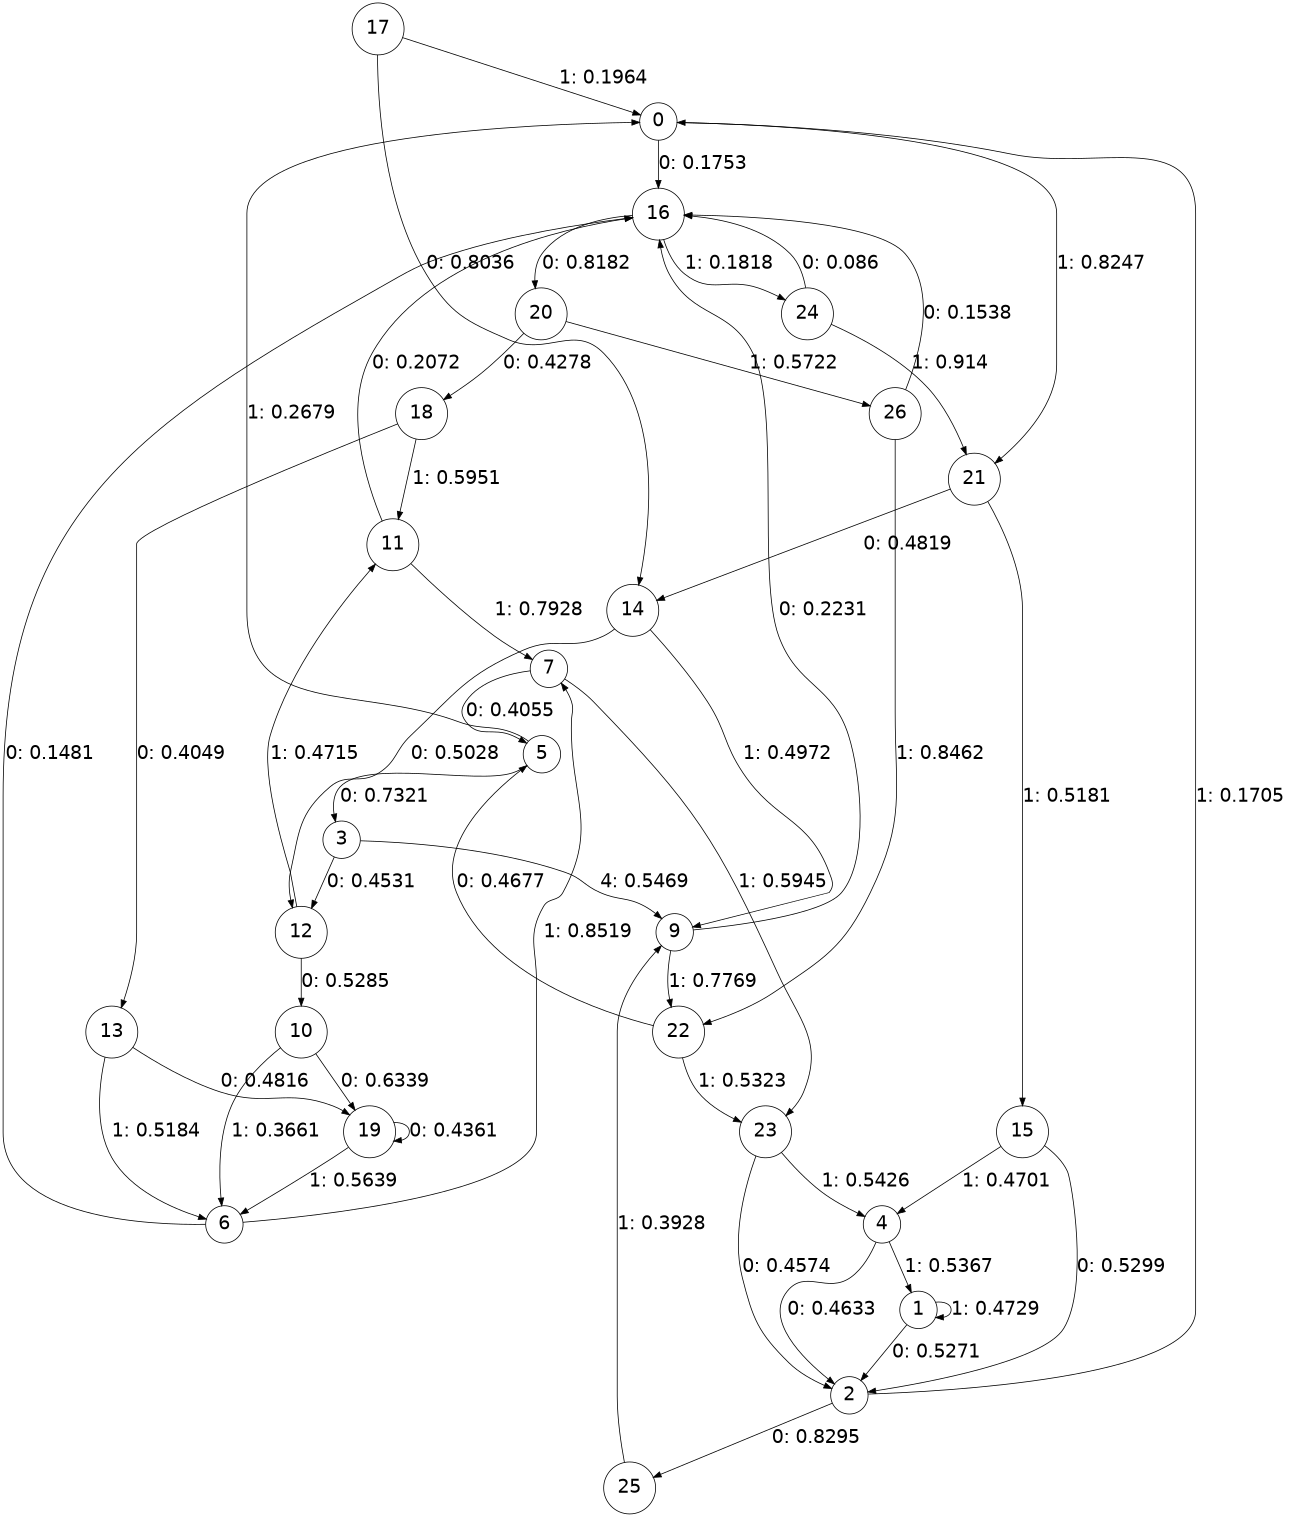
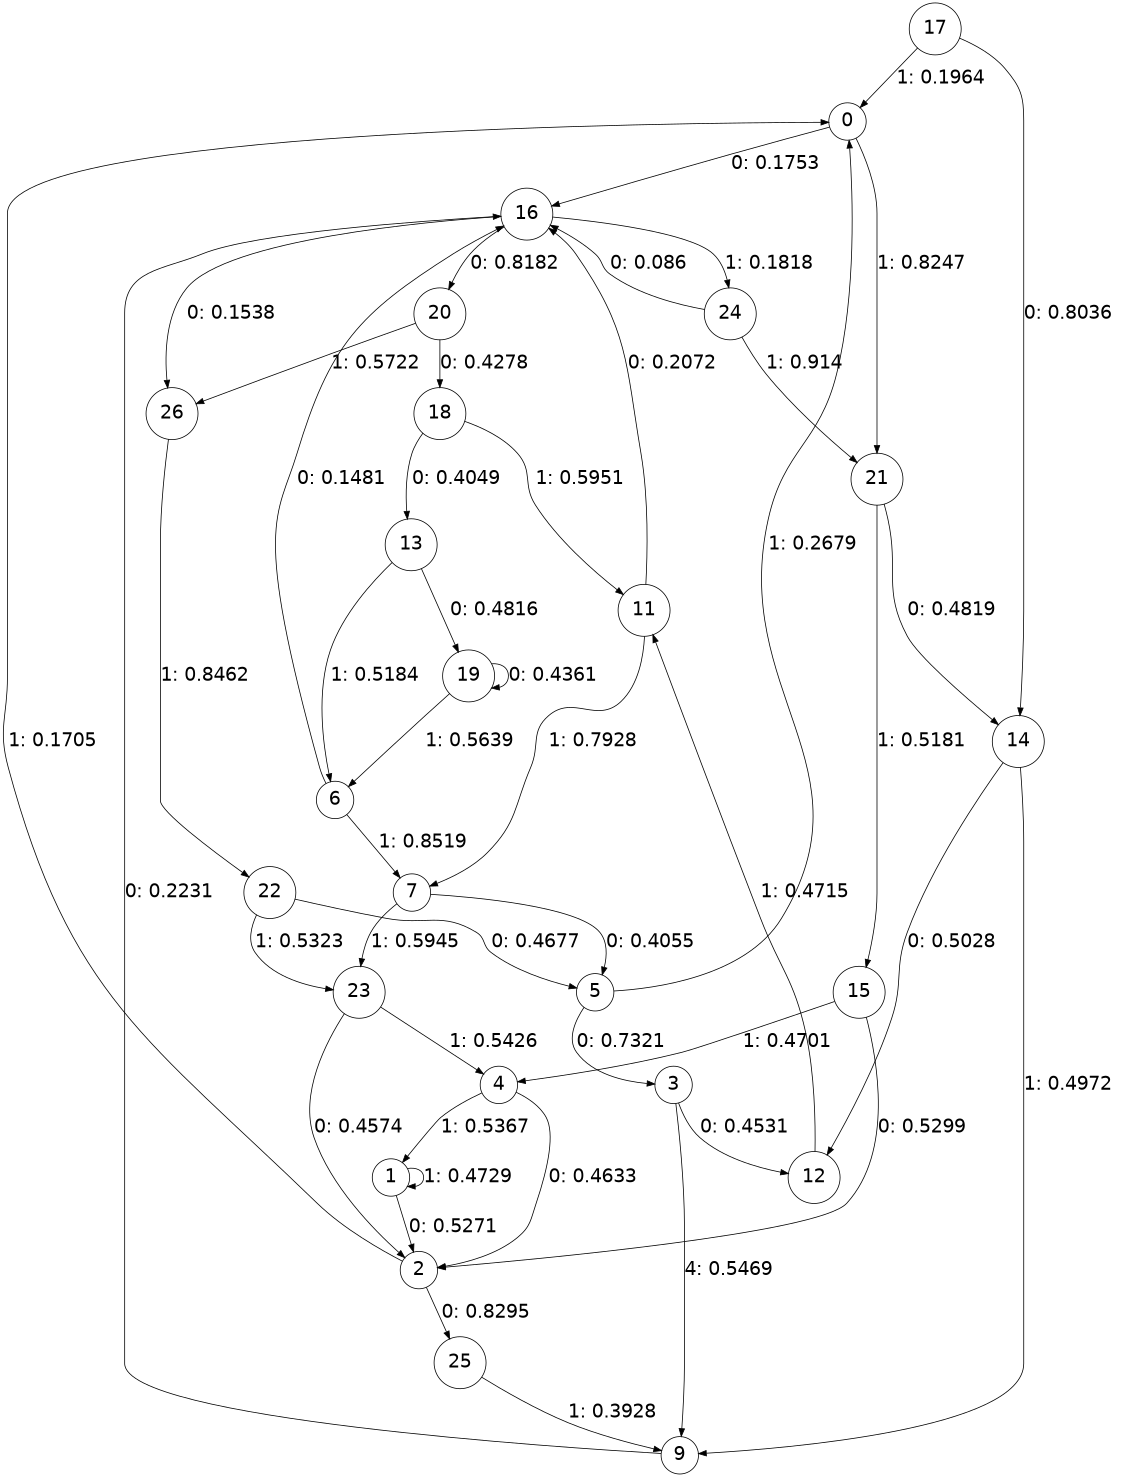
edge "26" -> "16": reversed
edge "9" -> "22": removed, label "1: 0.7769"
node "10": removed
